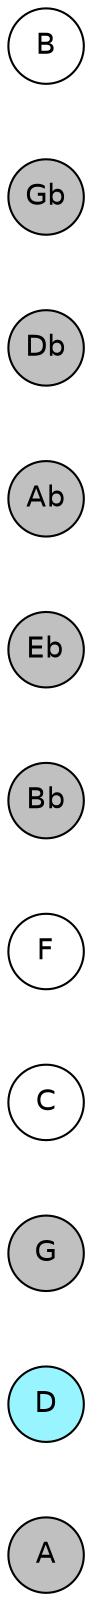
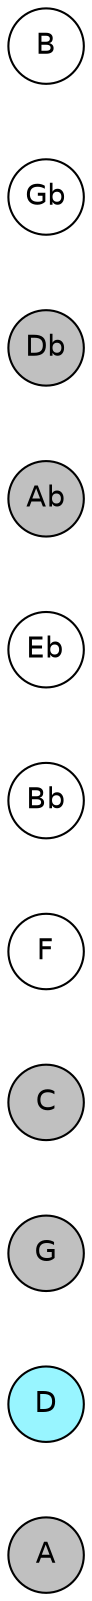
node "Gb": fillcolor gray -> white
node "Eb": fillcolor gray -> white
node "Bb": fillcolor gray -> white
node "C": fillcolor white -> gray
